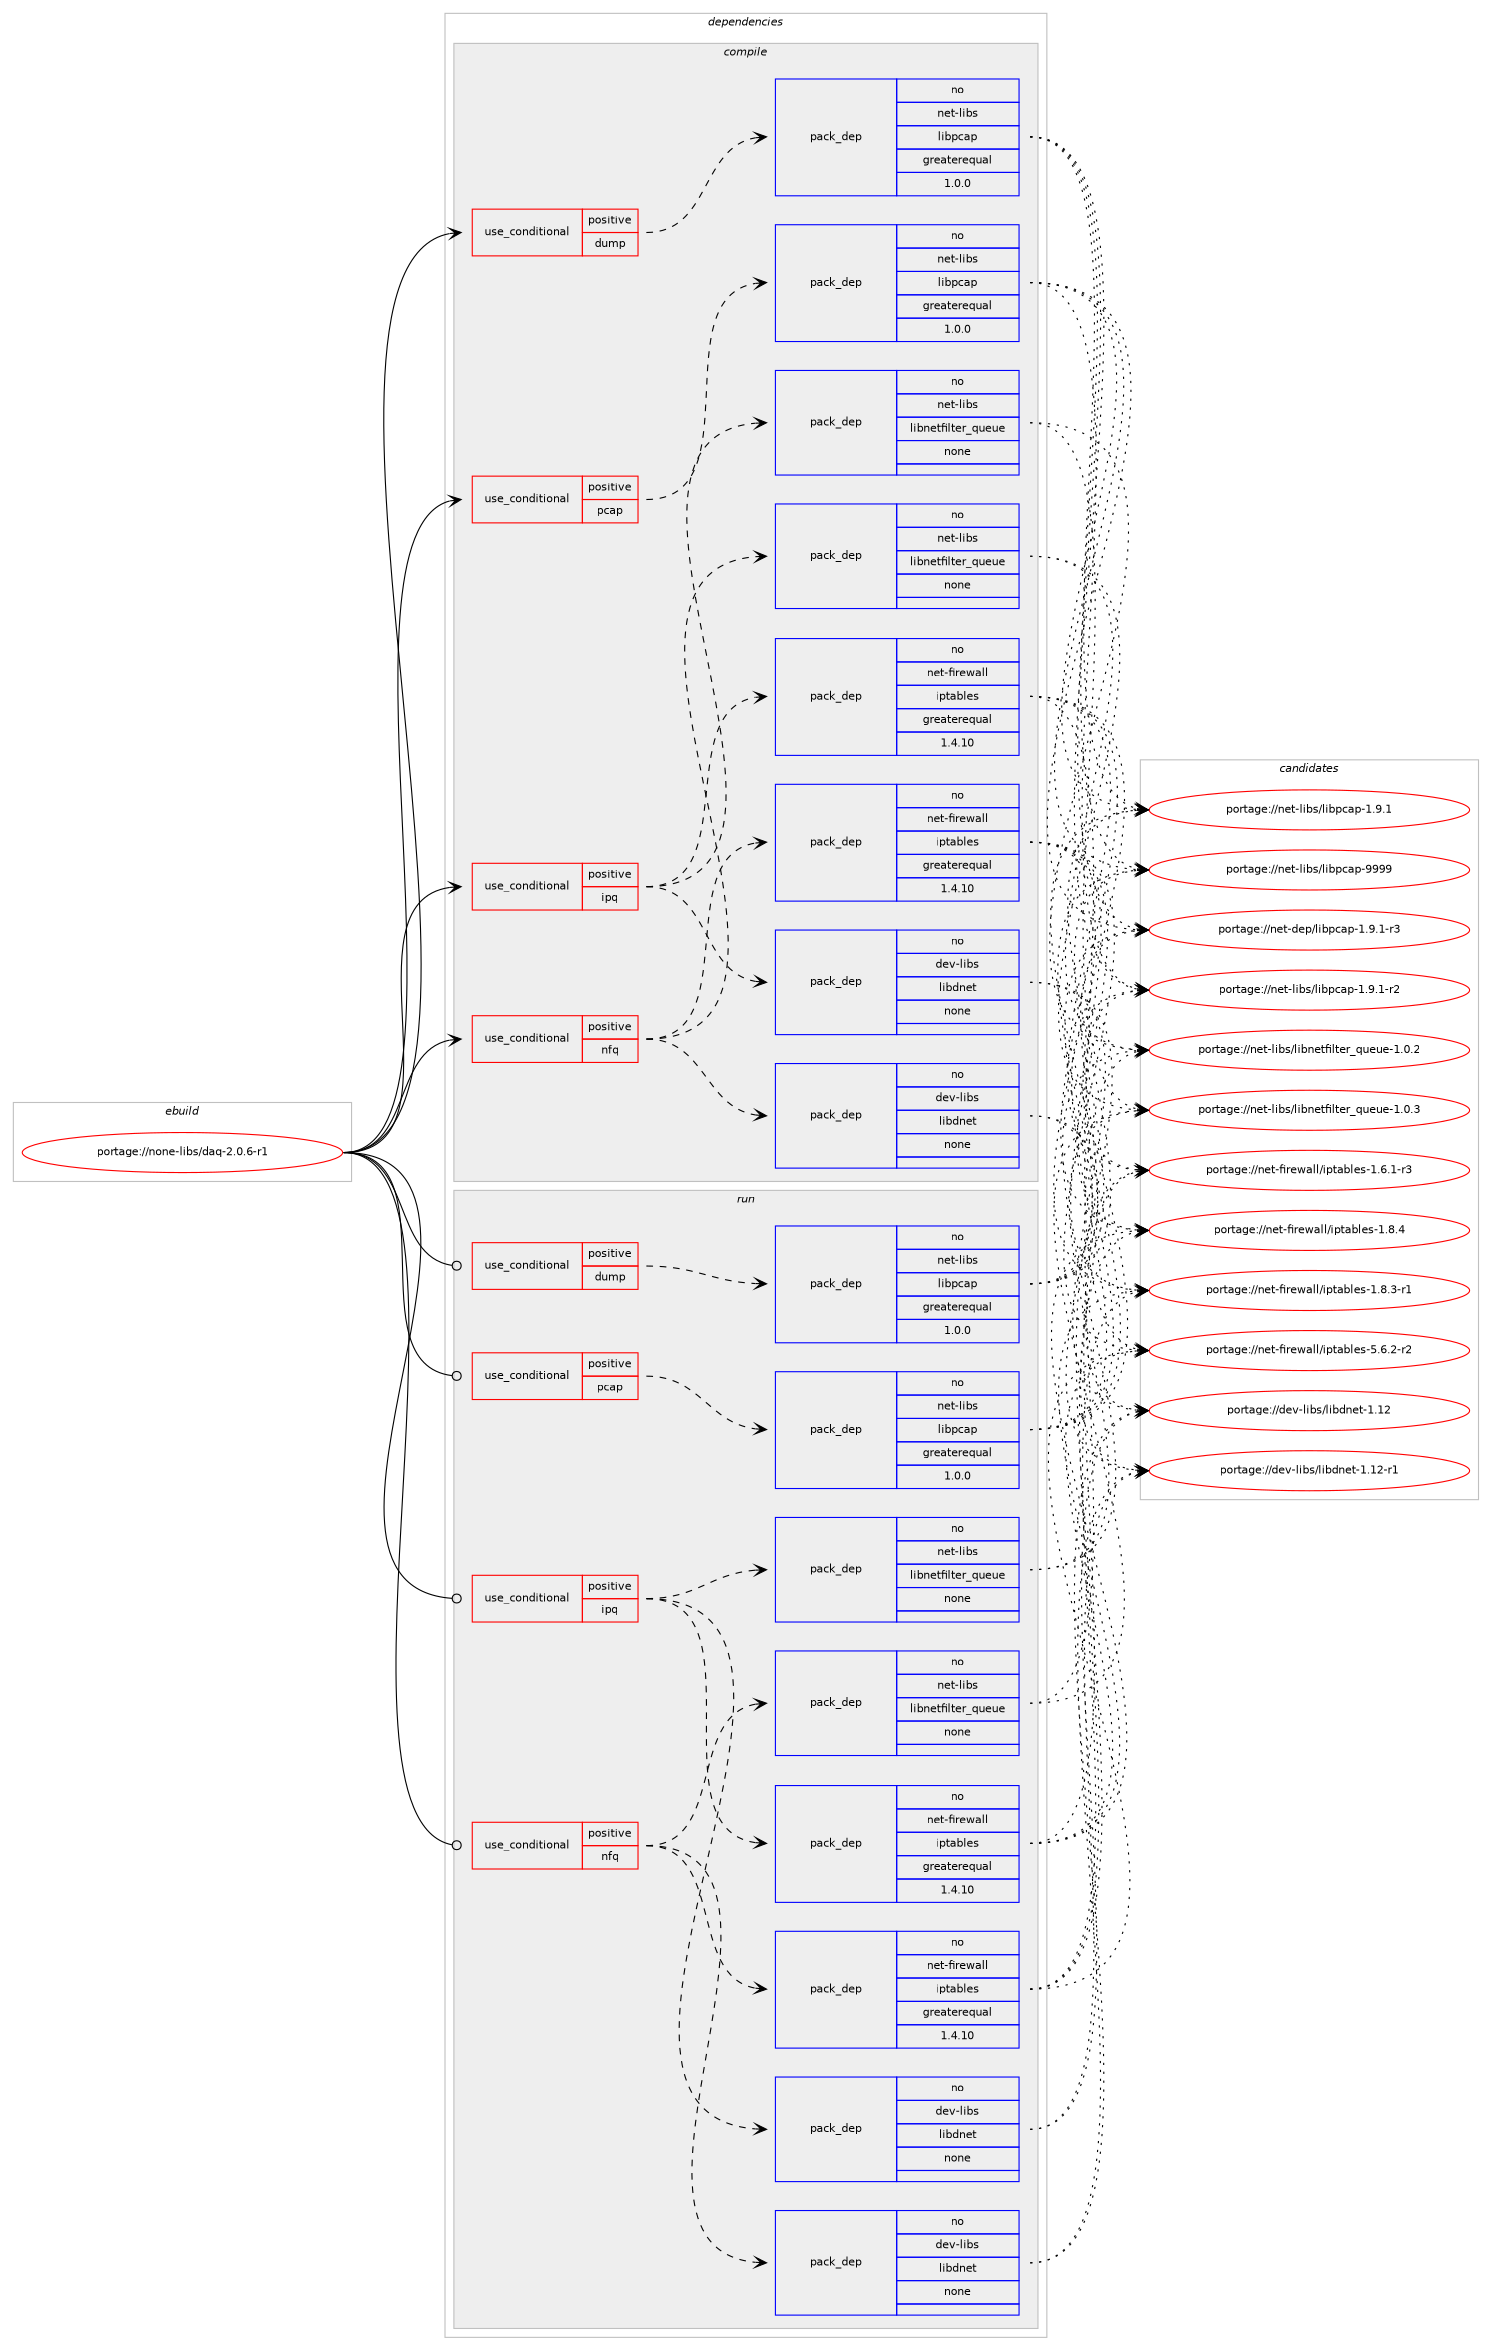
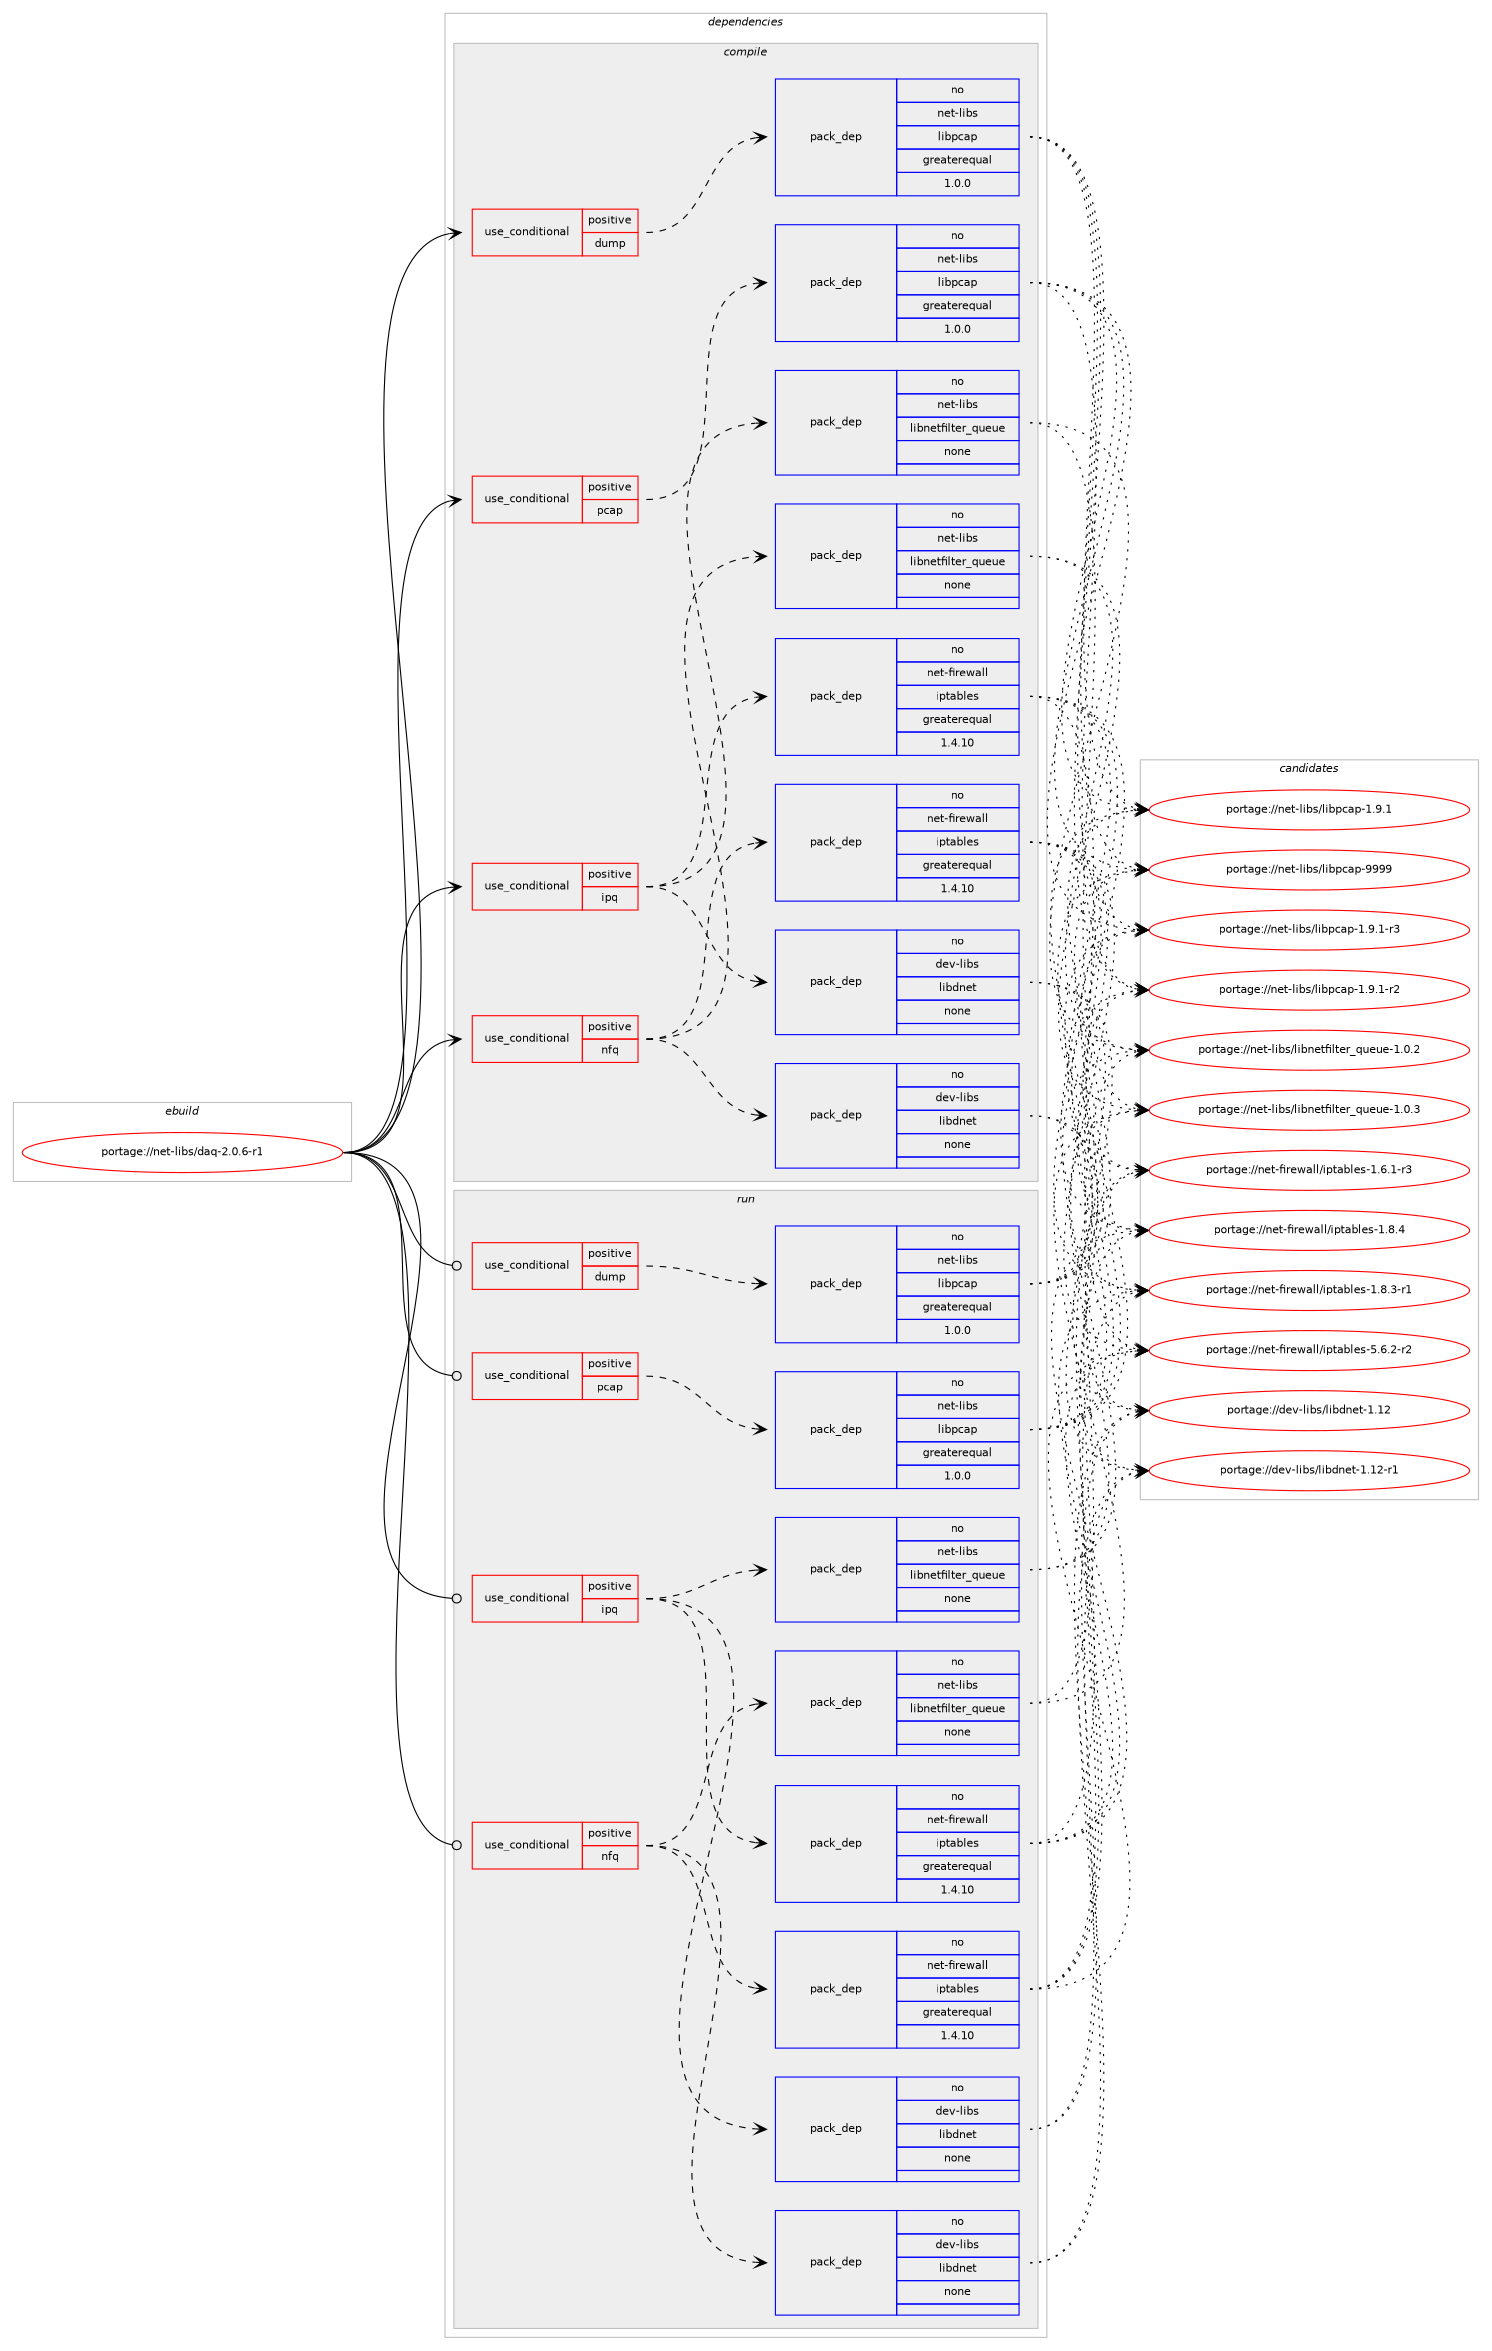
node "portage://net-dep/libpcap-1.9.1-r3": label "portage://net-dep/libpcap-1.9.1-r3" -> "portage://net-libs/libpcap-1.9.1-r3"
node "portage://none-libs/daq-2.0.6-r1": label "portage://none-libs/daq-2.0.6-r1" -> "portage://net-libs/daq-2.0.6-r1"
